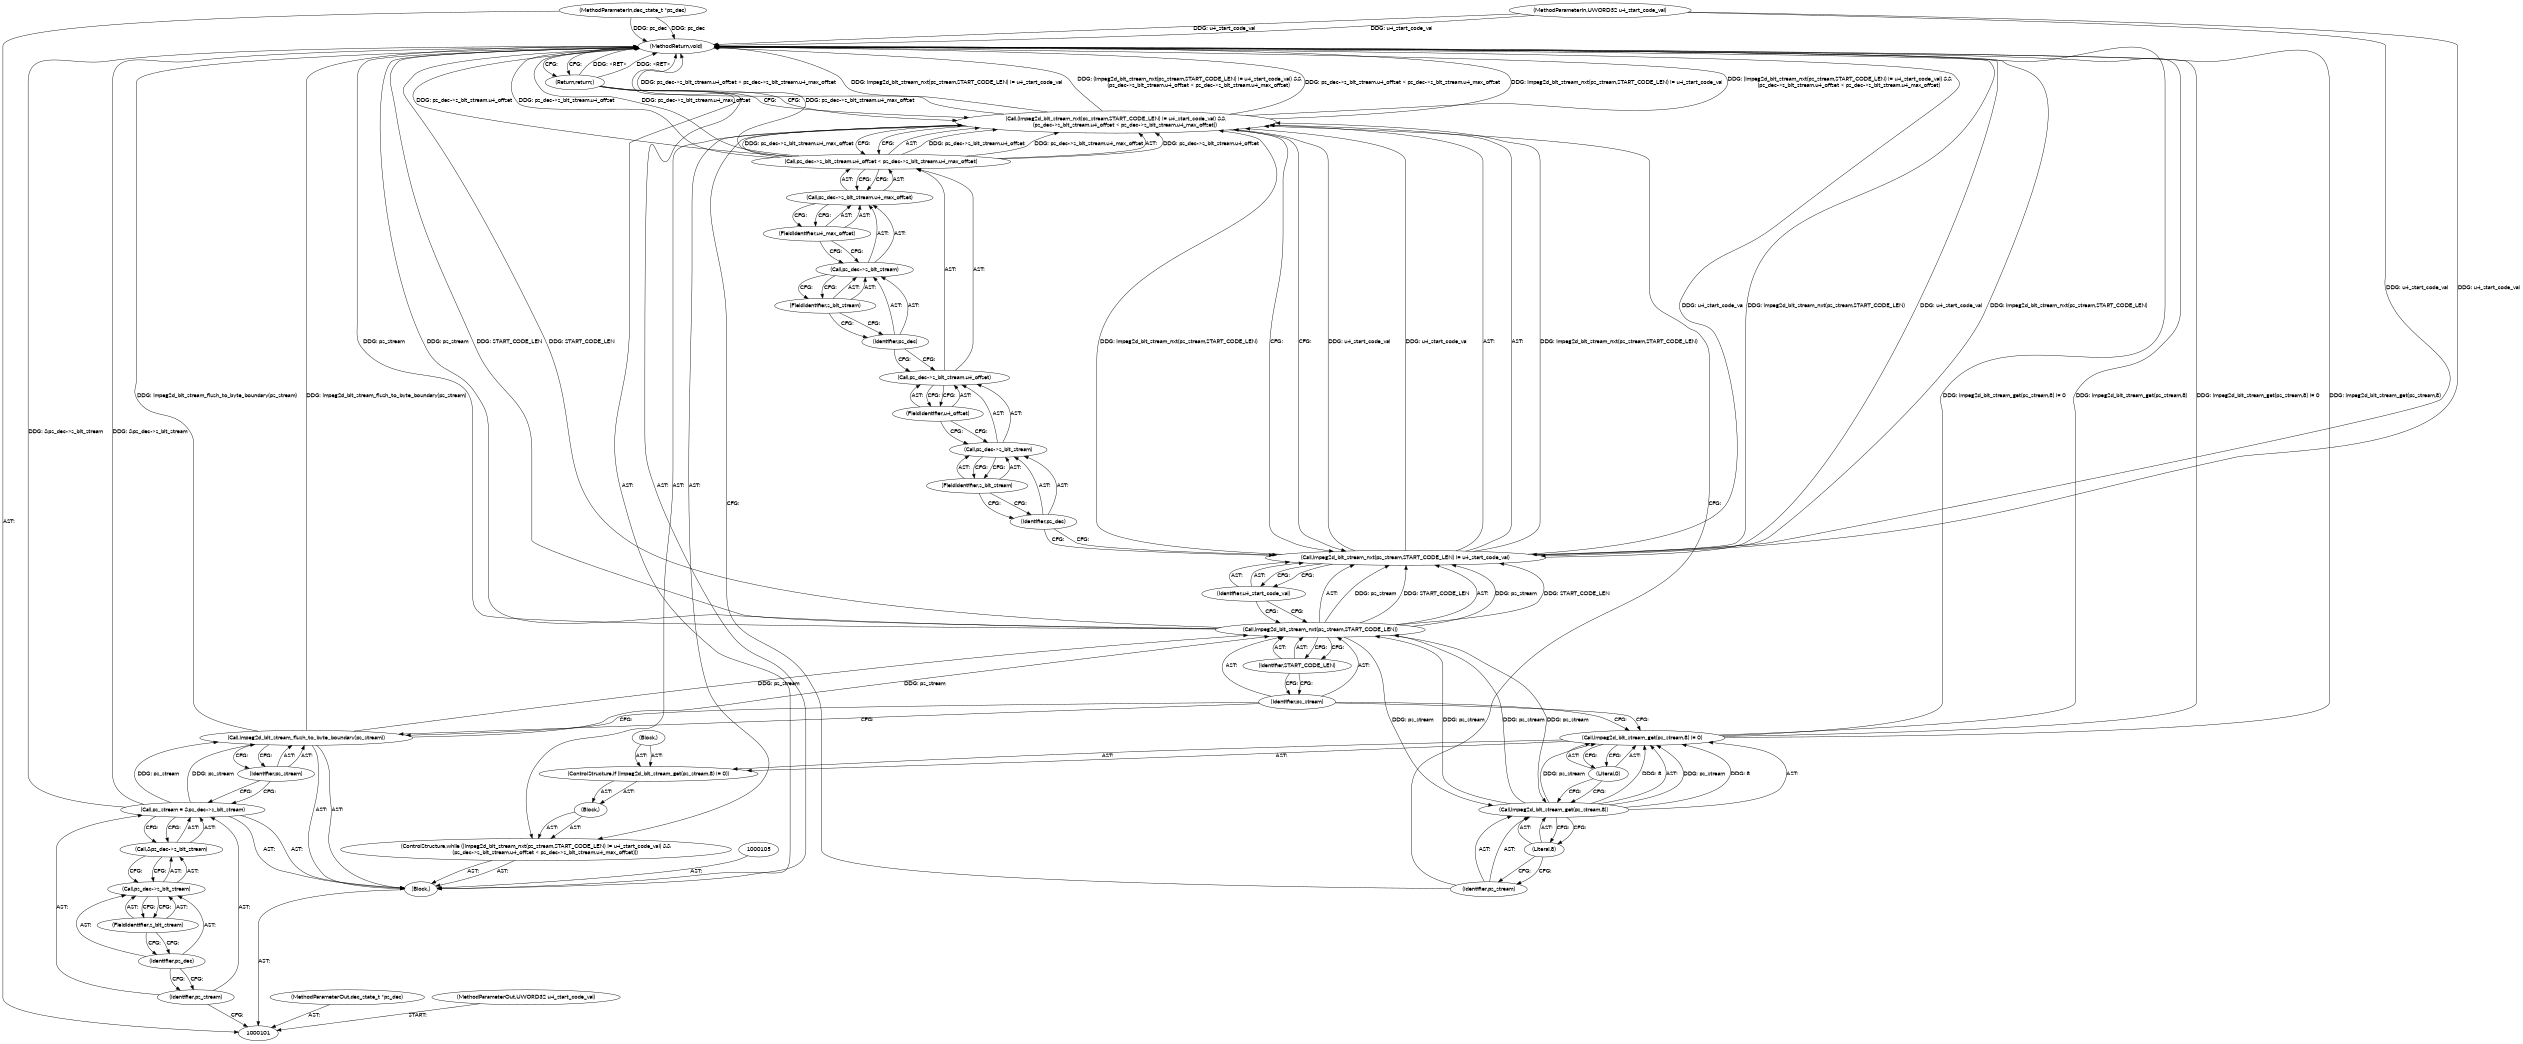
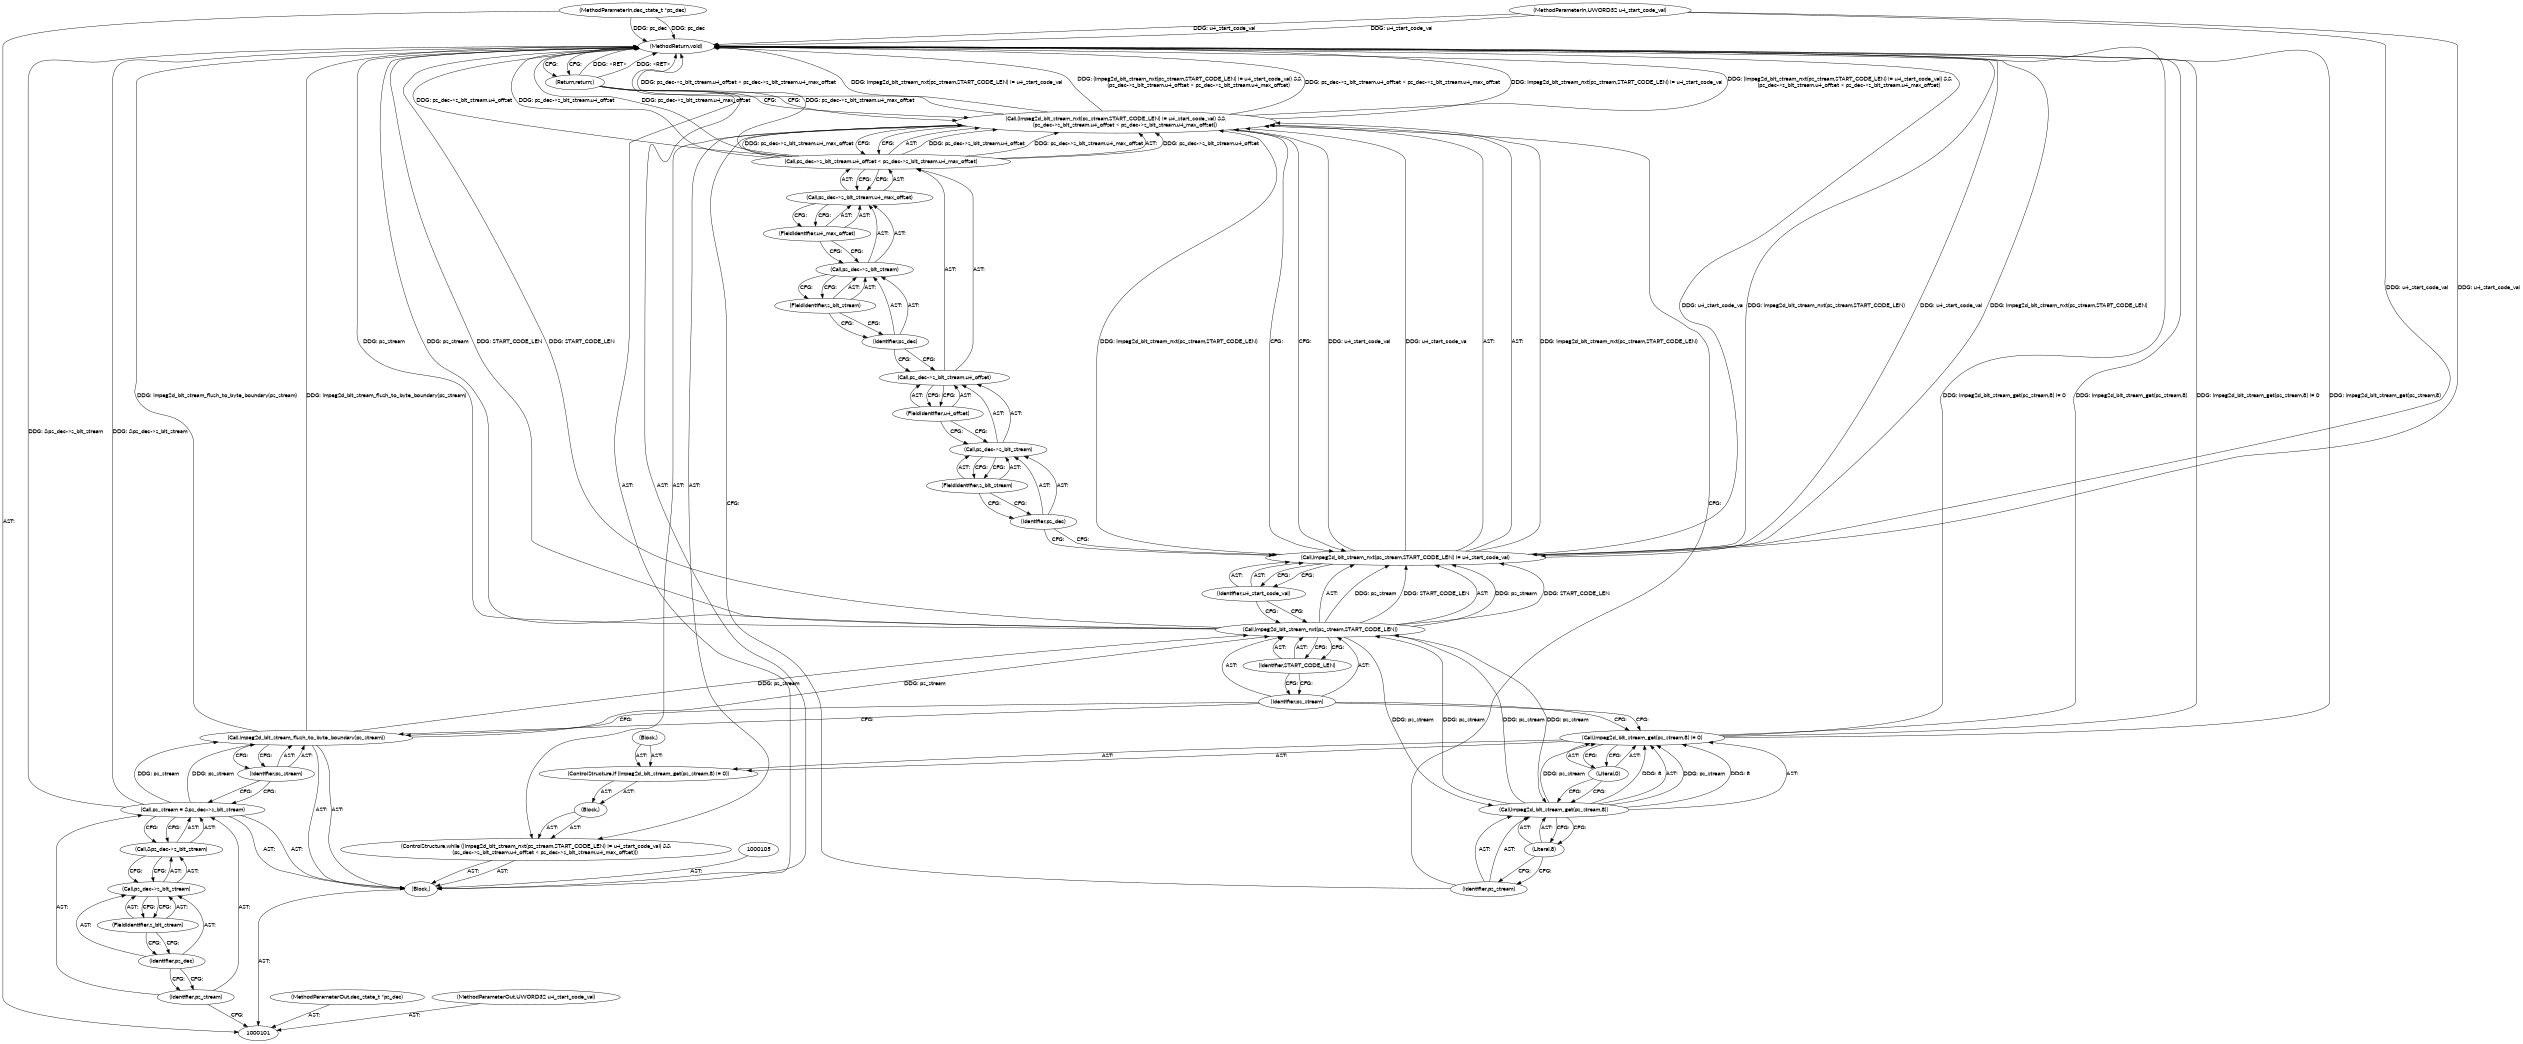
edge "(MethodParameterOut,UWORD32 u4_start_code_val)" -> "1000101": label "START: " -> "AST: "
